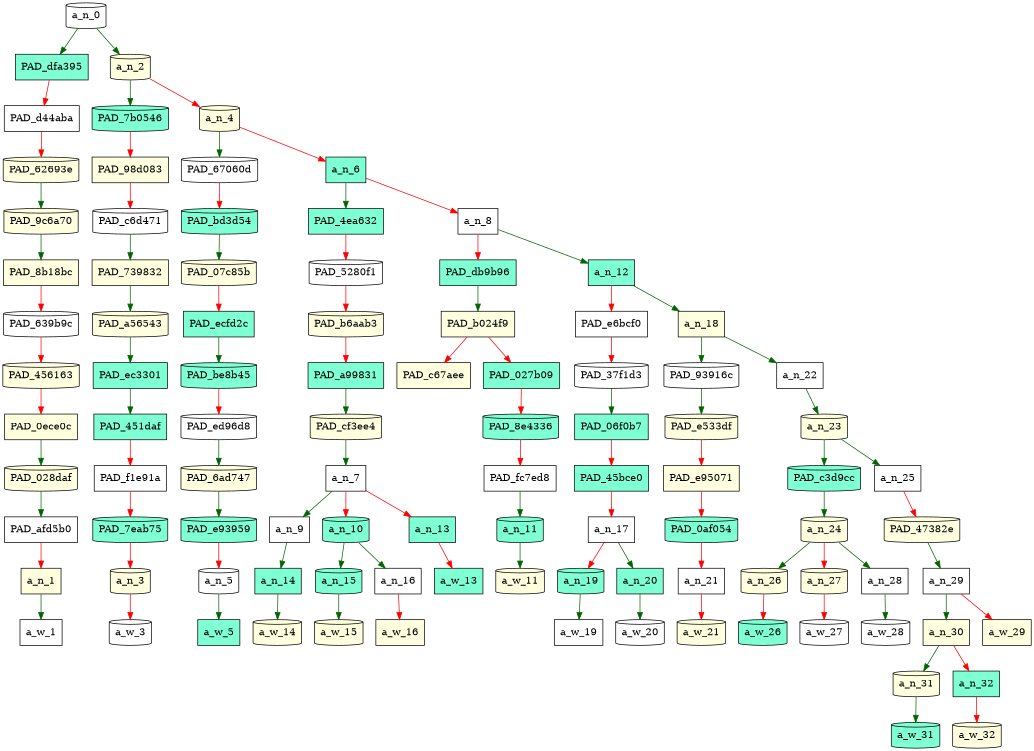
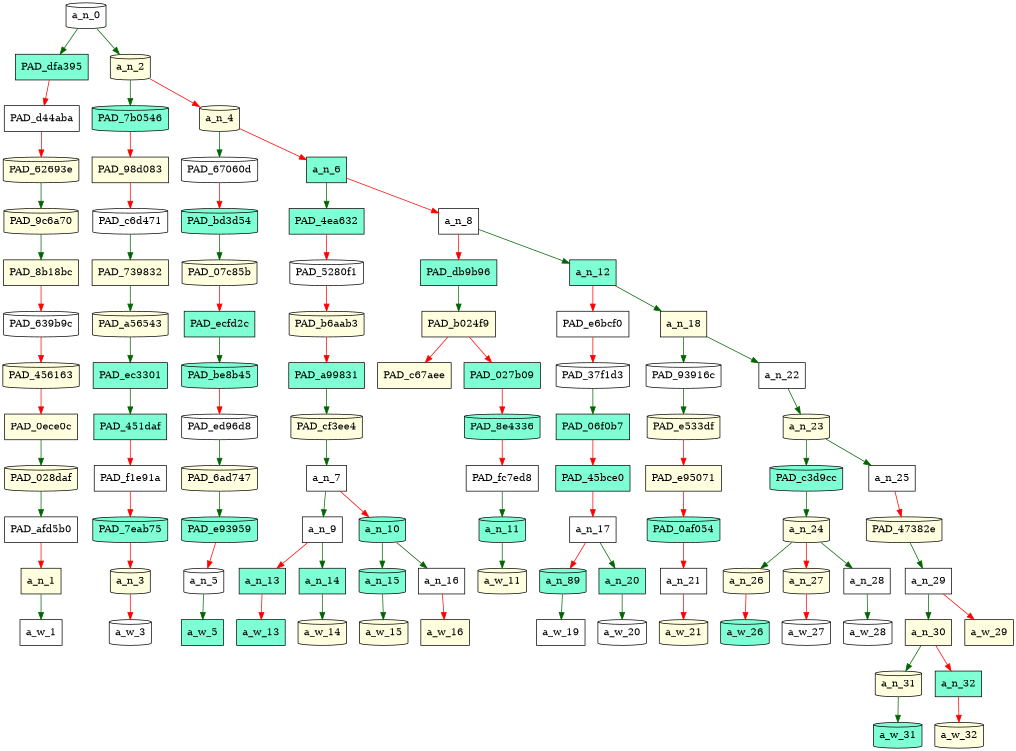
edge "a_n_7" -> "a_n_13": now "a_n_9" -> "a_n_13"
node "a_n_19": label "a_n_19" -> "a_n_89"
